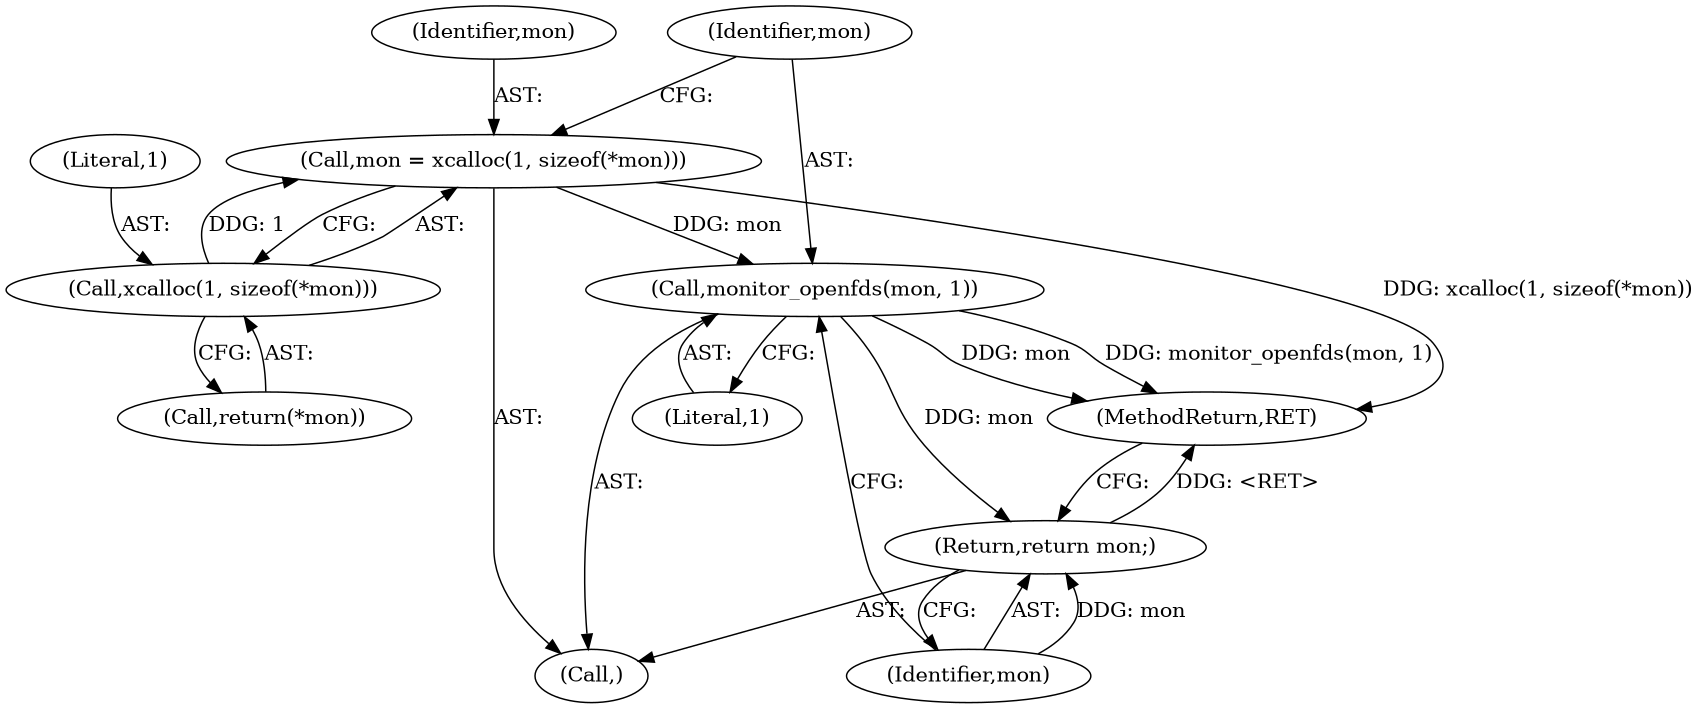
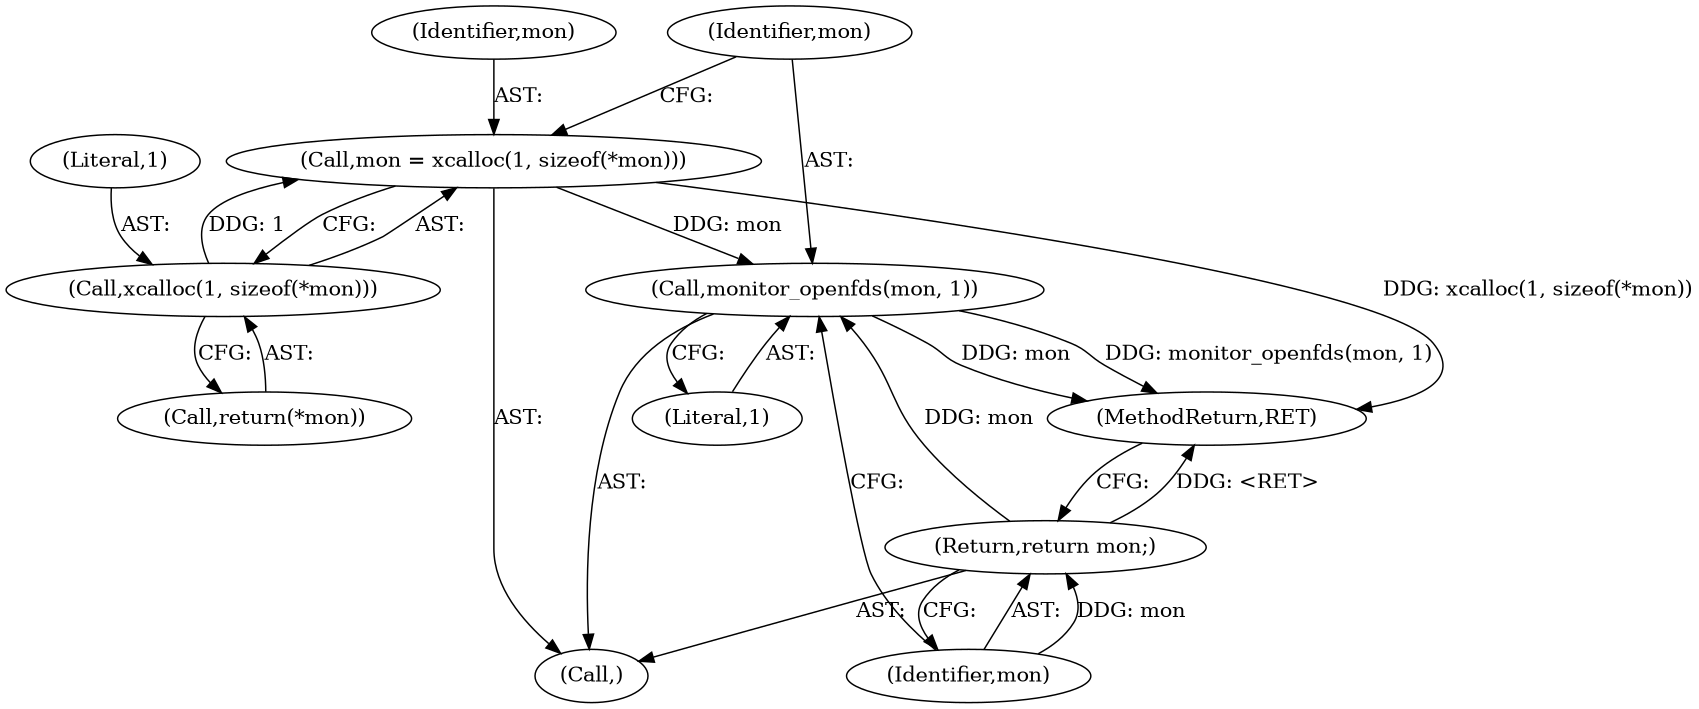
edge "(Call,monitor_openfds(mon, 1))" -> "(Return,return mon;)": reversed
